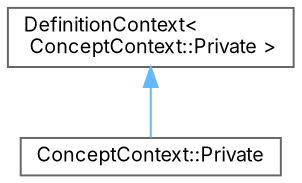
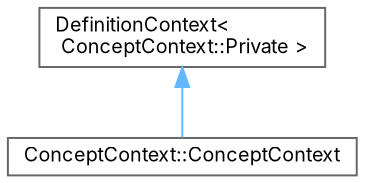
node "ConceptContext::Private": label "ConceptContext::Private" -> "ConceptContext::ConceptContext"
